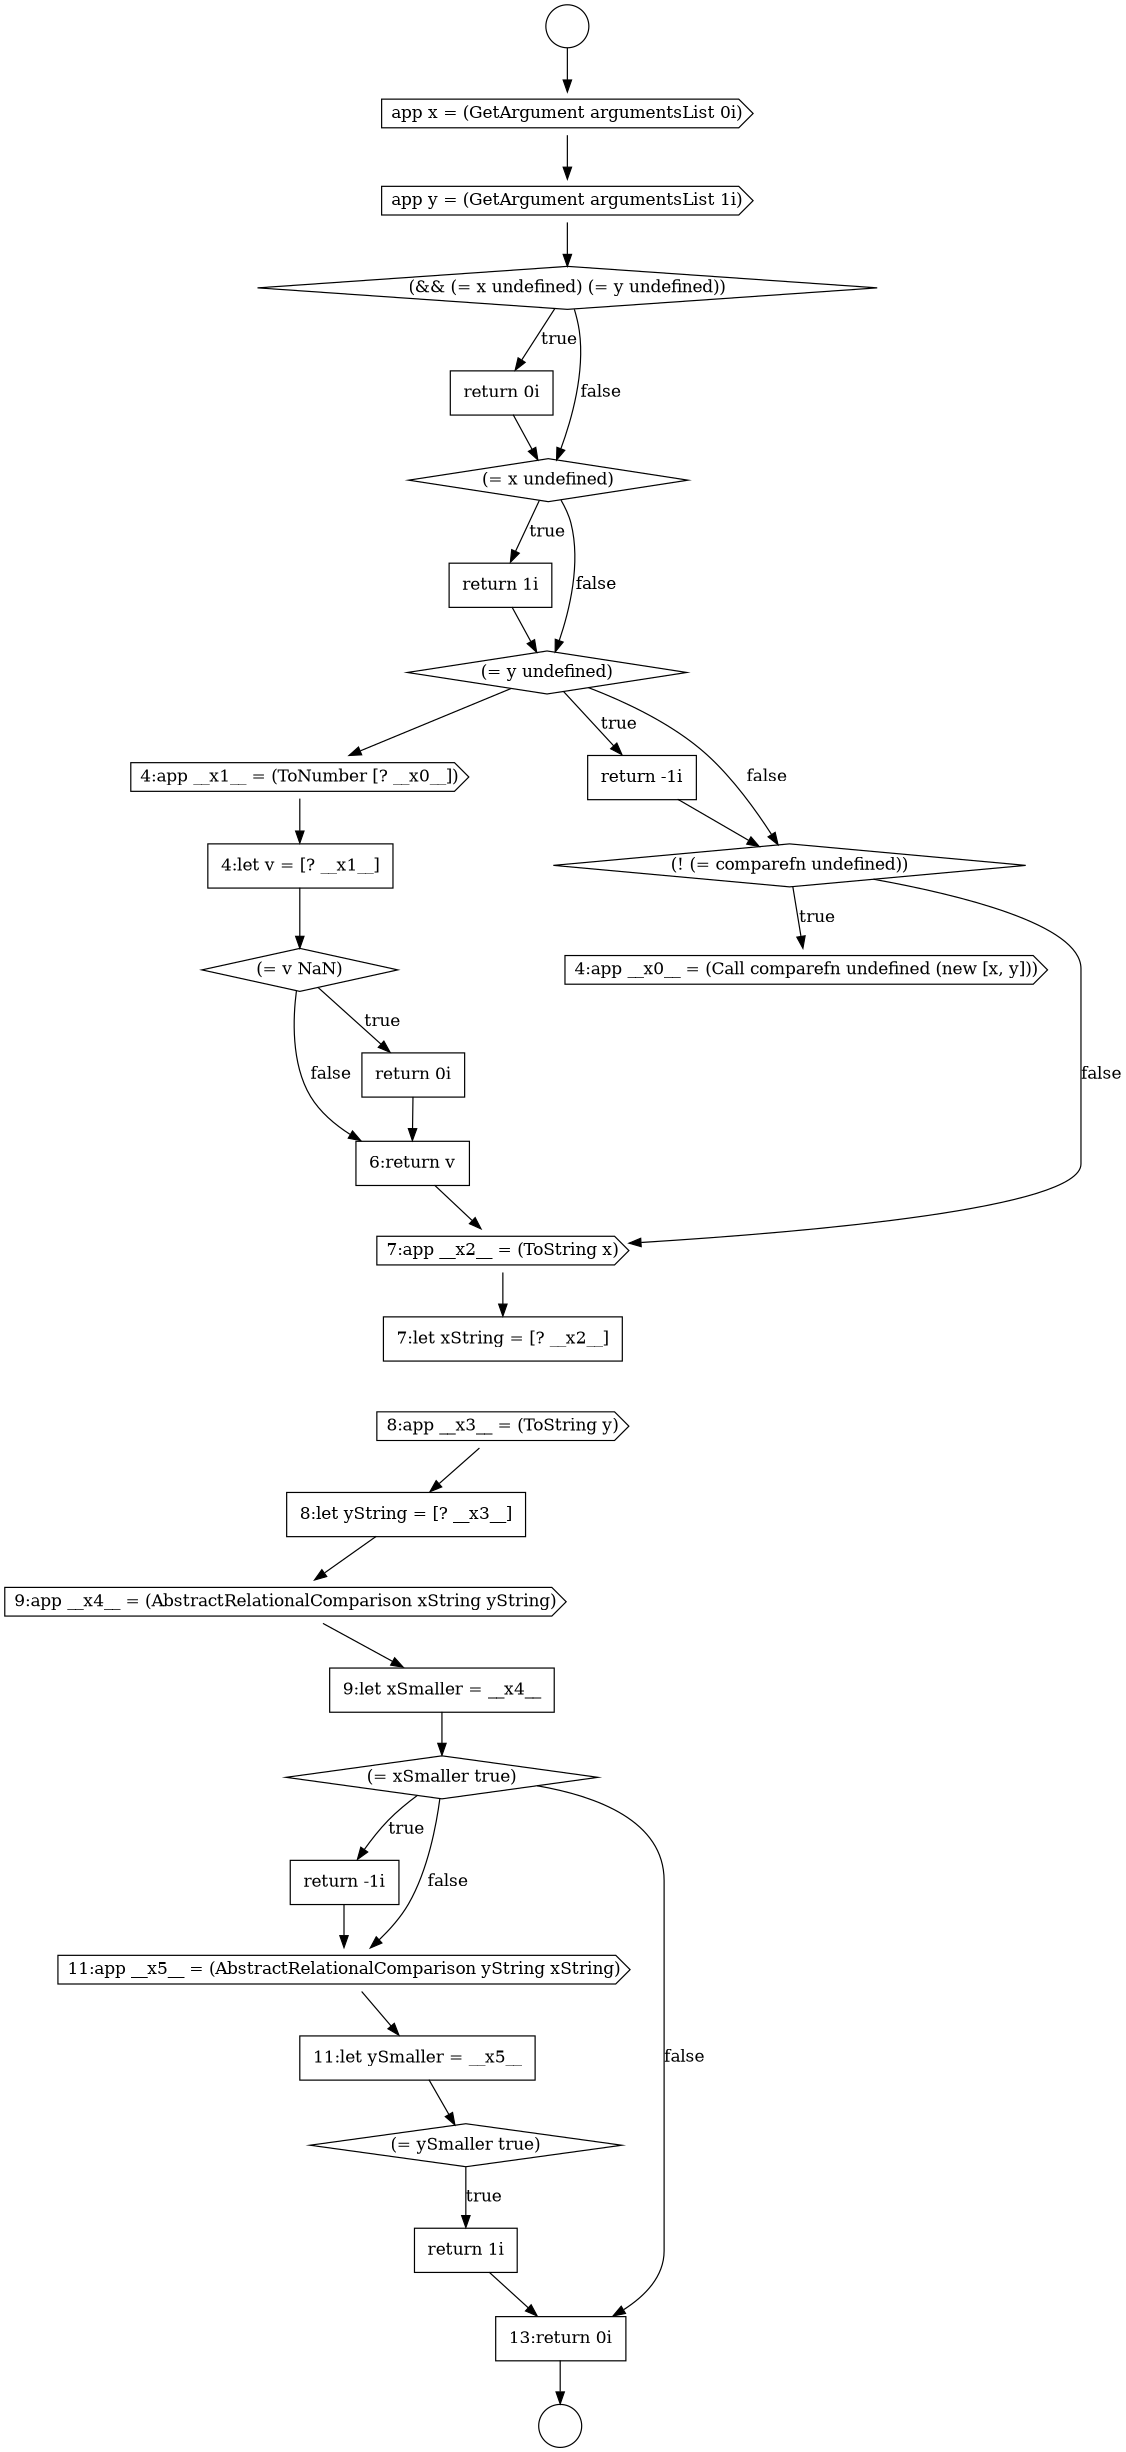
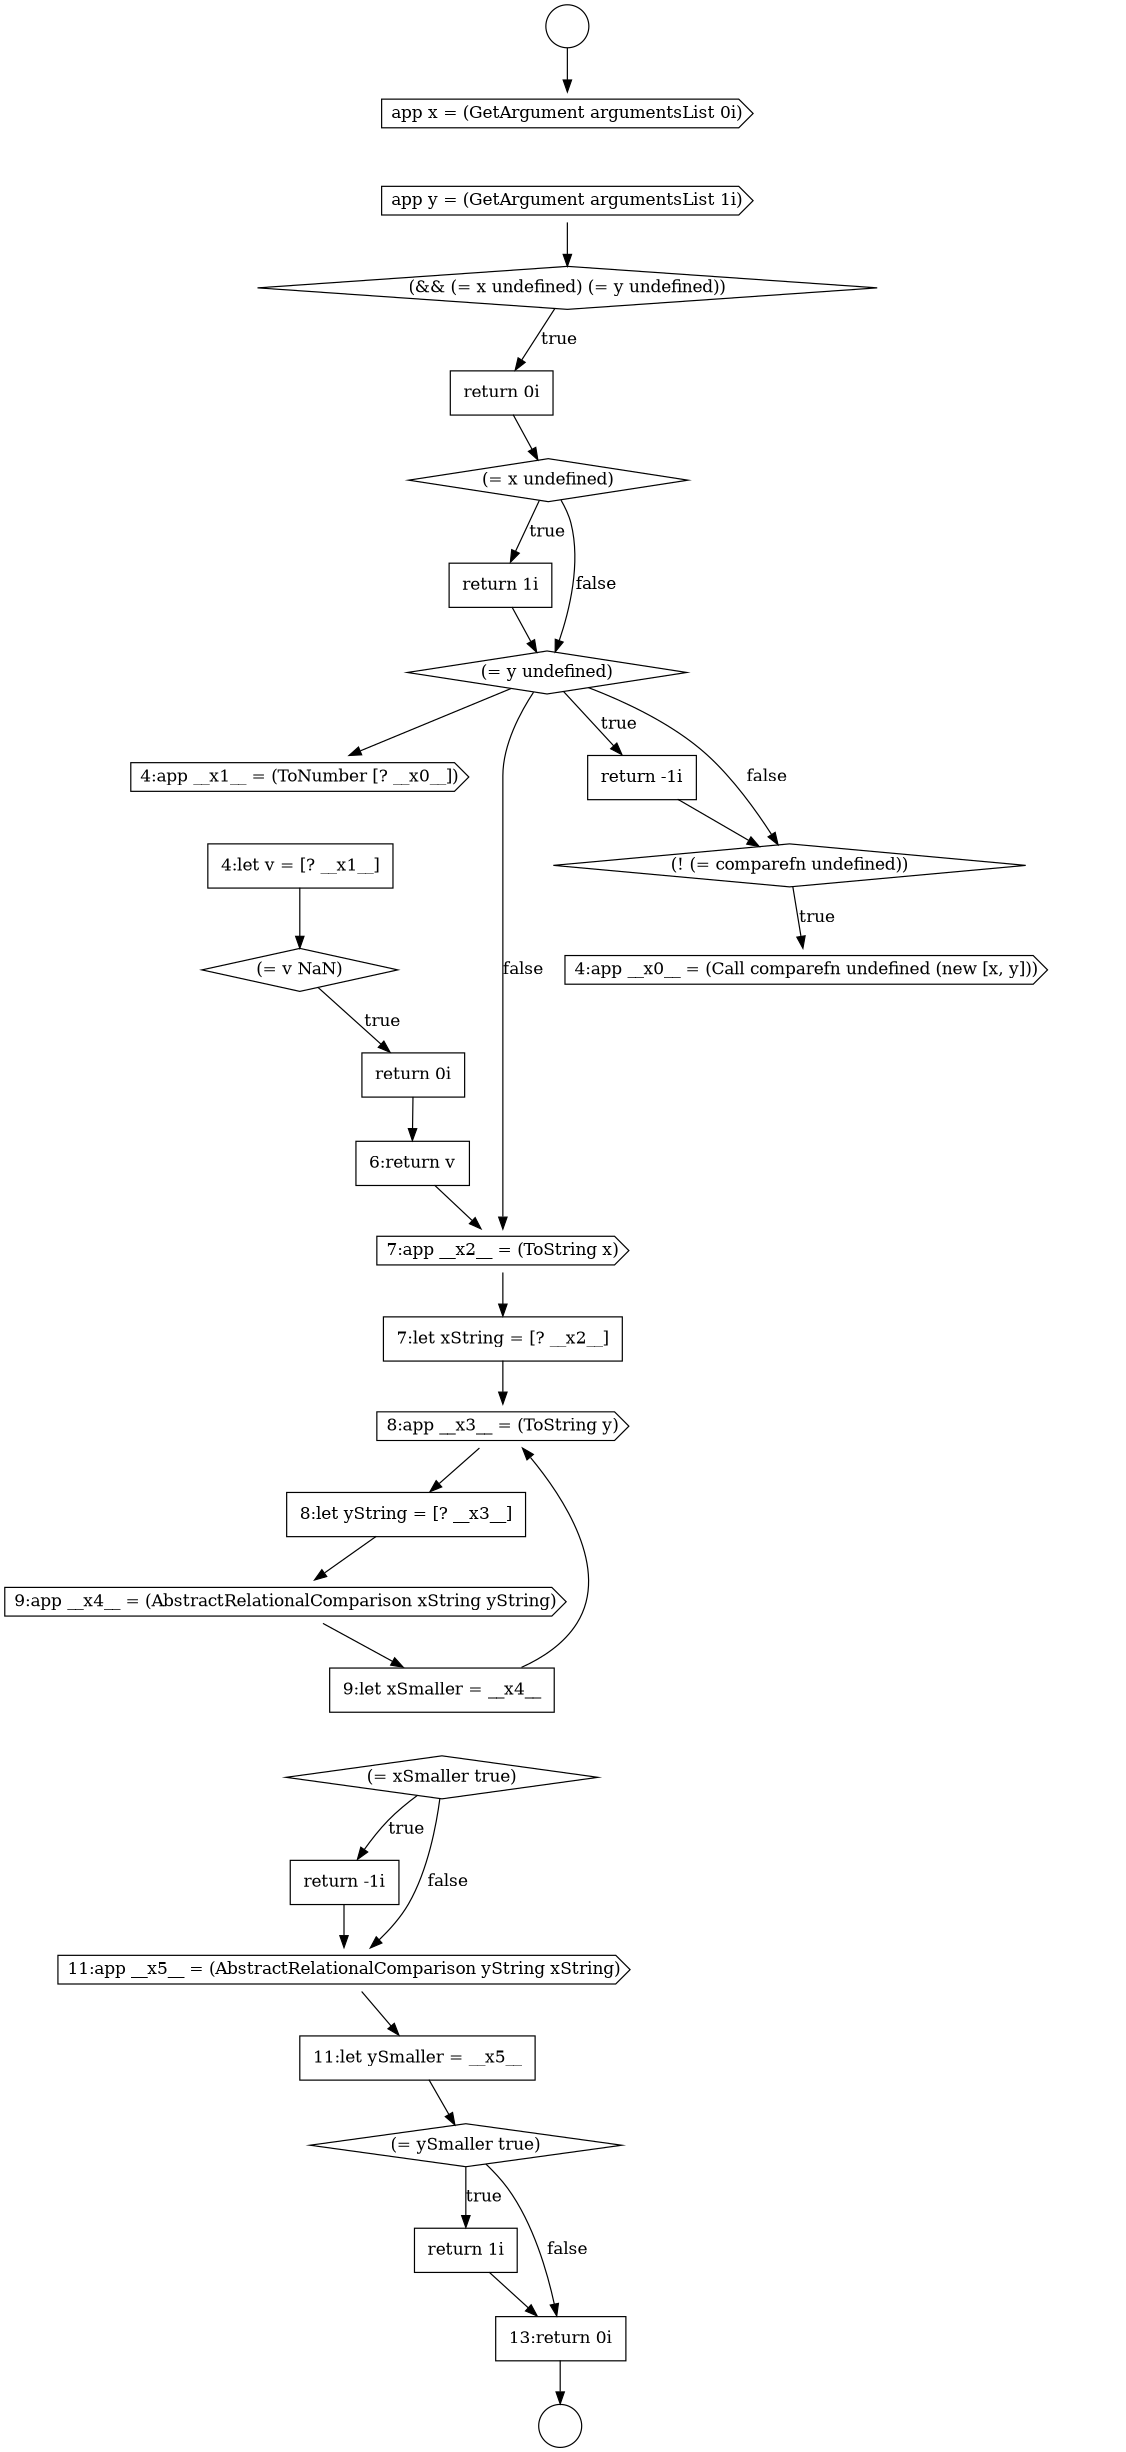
edge "app x = (GetArgument argumentsList 0i)" -> "app y = (GetArgument argumentsList 1i)": removed
edge "(&& (= x undefined) (= y undefined))" -> "(= x undefined)": removed, label "false"
edge "4:app __x1__ = (ToNumber [? __x0__])" -> "4:let v = [? __x1__]": removed
edge "(= v NaN)" -> "6:return v": removed, label "false"
edge "(! (= comparefn undefined))" -> "7:app __x2__ = (ToString x)": now "(= y undefined)" -> "7:app __x2__ = (ToString x)"
edge "7:let xString = [? __x2__]" -> "8:app __x3__ = (ToString y)": added
edge "9:let xSmaller = __x4__" -> "(= xSmaller true)": now "9:let xSmaller = __x4__" -> "8:app __x3__ = (ToString y)"
edge "(= xSmaller true)" -> "13:return 0i": now "(= ySmaller true)" -> "13:return 0i"
